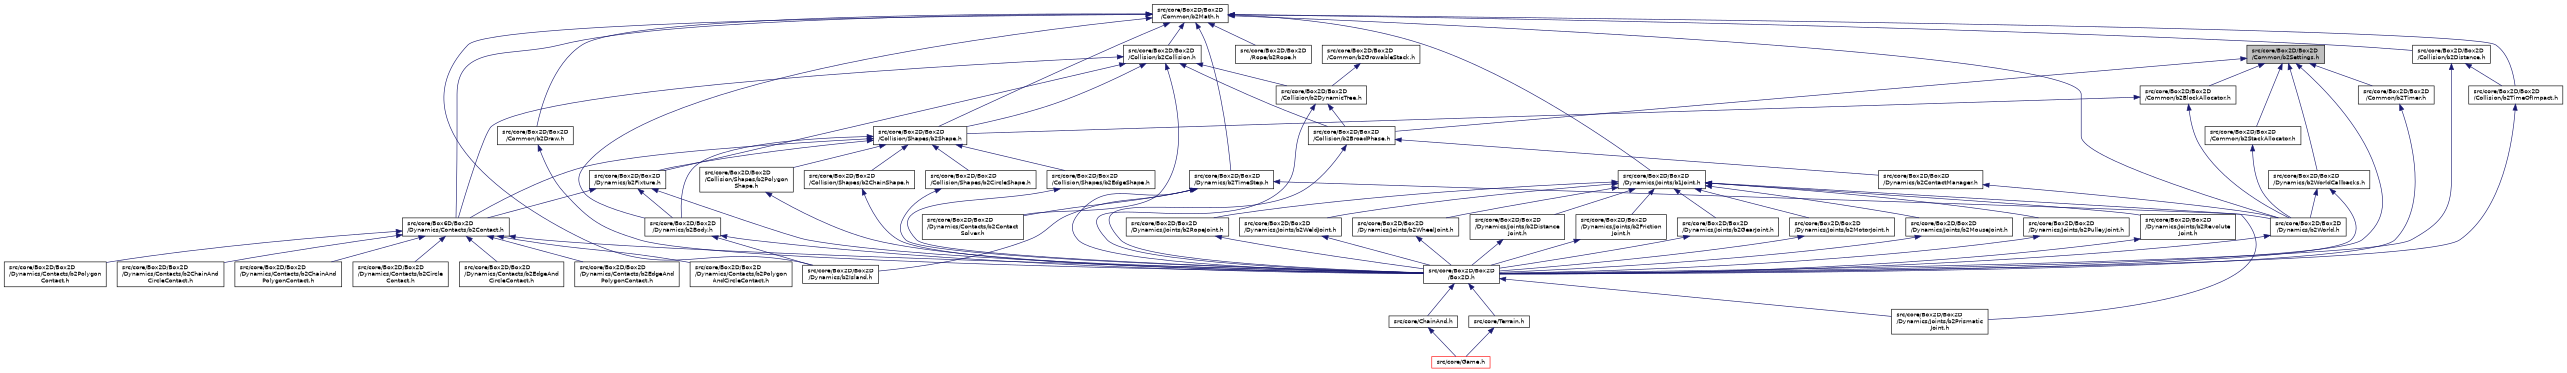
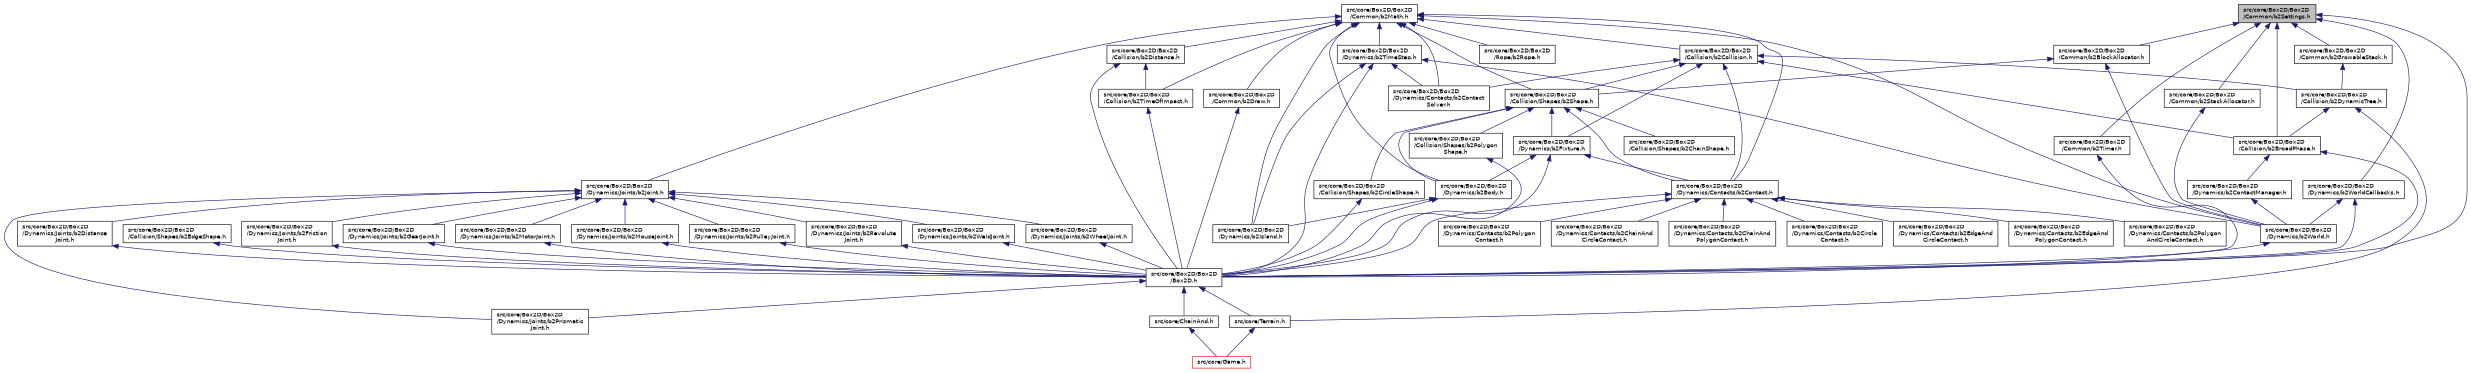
edge "src/core/Box2D/Box2D /Common/b2GrowableStack.h" -> "src/core/Box2D/Box2D /Common/b2Settings.h": added
edge "src/core/Box2D/Box2D /Dynamics/Contacts/b2Contact Solver.h" -> "src/core/Box2D/Box2D /Common/b2Math.h": added
edge "src/core/Box2D/Box2D /Collision/Shapes/b2EdgeShape.h" -> "src/core/Box2D/Box2D /Collision/Shapes/b2Shape.h": removed
node "src/core/Box2D/Box2D /Dynamics/Joints/b1Joint.h": label "src/core/Box2D/Box2D /Dynamics/Joints/b1Joint.h" -> "src/core/Box2D/Box2D /Dynamics/Joints/b2Joint.h"
node "src/core/Box6D/Box2D /Dynamics/Contacts/b2Contact.h": label "src/core/Box6D/Box2D /Dynamics/Contacts/b2Contact.h" -> "src/core/Box2D/Box2D /Dynamics/Contacts/b2Contact.h"
node "src/core/Box2D/Box2D /Dynamics/Joints/b2RopeJoint.h": removed
edge "src/core/Box2D/Box2D /Box2D.h" -> "src/core/Box2D/Box2D /Collision/b2DynamicTree.h": now "src/core/Terrain.h" -> "src/core/Box2D/Box2D /Collision/b2DynamicTree.h"
edge "src/core/Box2D/Box2D /Box2D.h" -> "src/core/Box2D/Box2D /Collision/Shapes/b2ChainShape.h": removed
